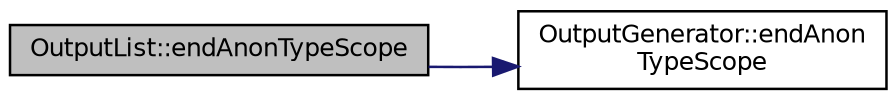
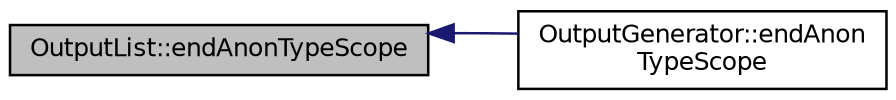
edge "OutputList::endAnonTypeScope" -> "OutputGenerator::endAnon TypeScope": reversed
